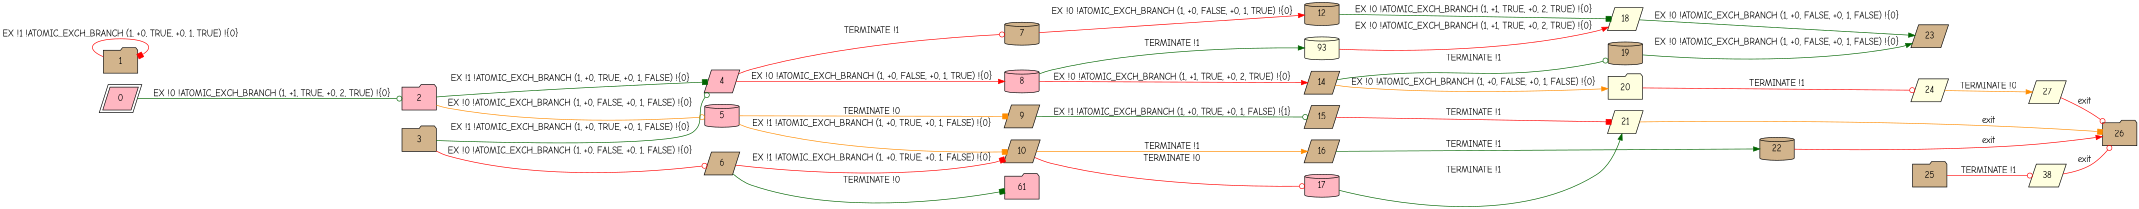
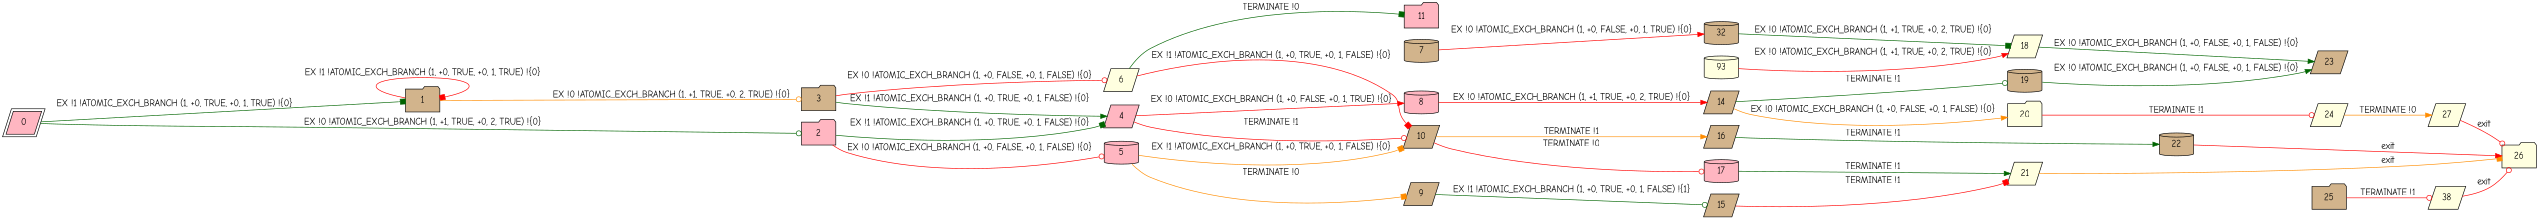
node "12": label "12" -> "32"
edge "4" -> "7": now "4" -> "10"
edge "8" -> "93": removed, label "TERMINATE !1"
edge "1" -> "3": added, label "EX !0 !ATOMIC_EXCH_BRANCH (1, +1, TRUE, +0, 2, TRUE) !{0}"
edge "0" -> "1": added, label "EX !1 !ATOMIC_EXCH_BRANCH (1, +0, TRUE, +0, 1, TRUE) !{0}"
edge "2" -> "5": color darkorange -> red
node "26": fillcolor tan -> lightyellow
edge "3" -> "4": arrowhead odot -> normal
node "6": fillcolor tan -> lightyellow
node "61": label "61" -> "11"
